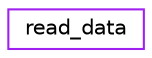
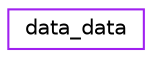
node "read_data": label "read_data" -> "data_data"
